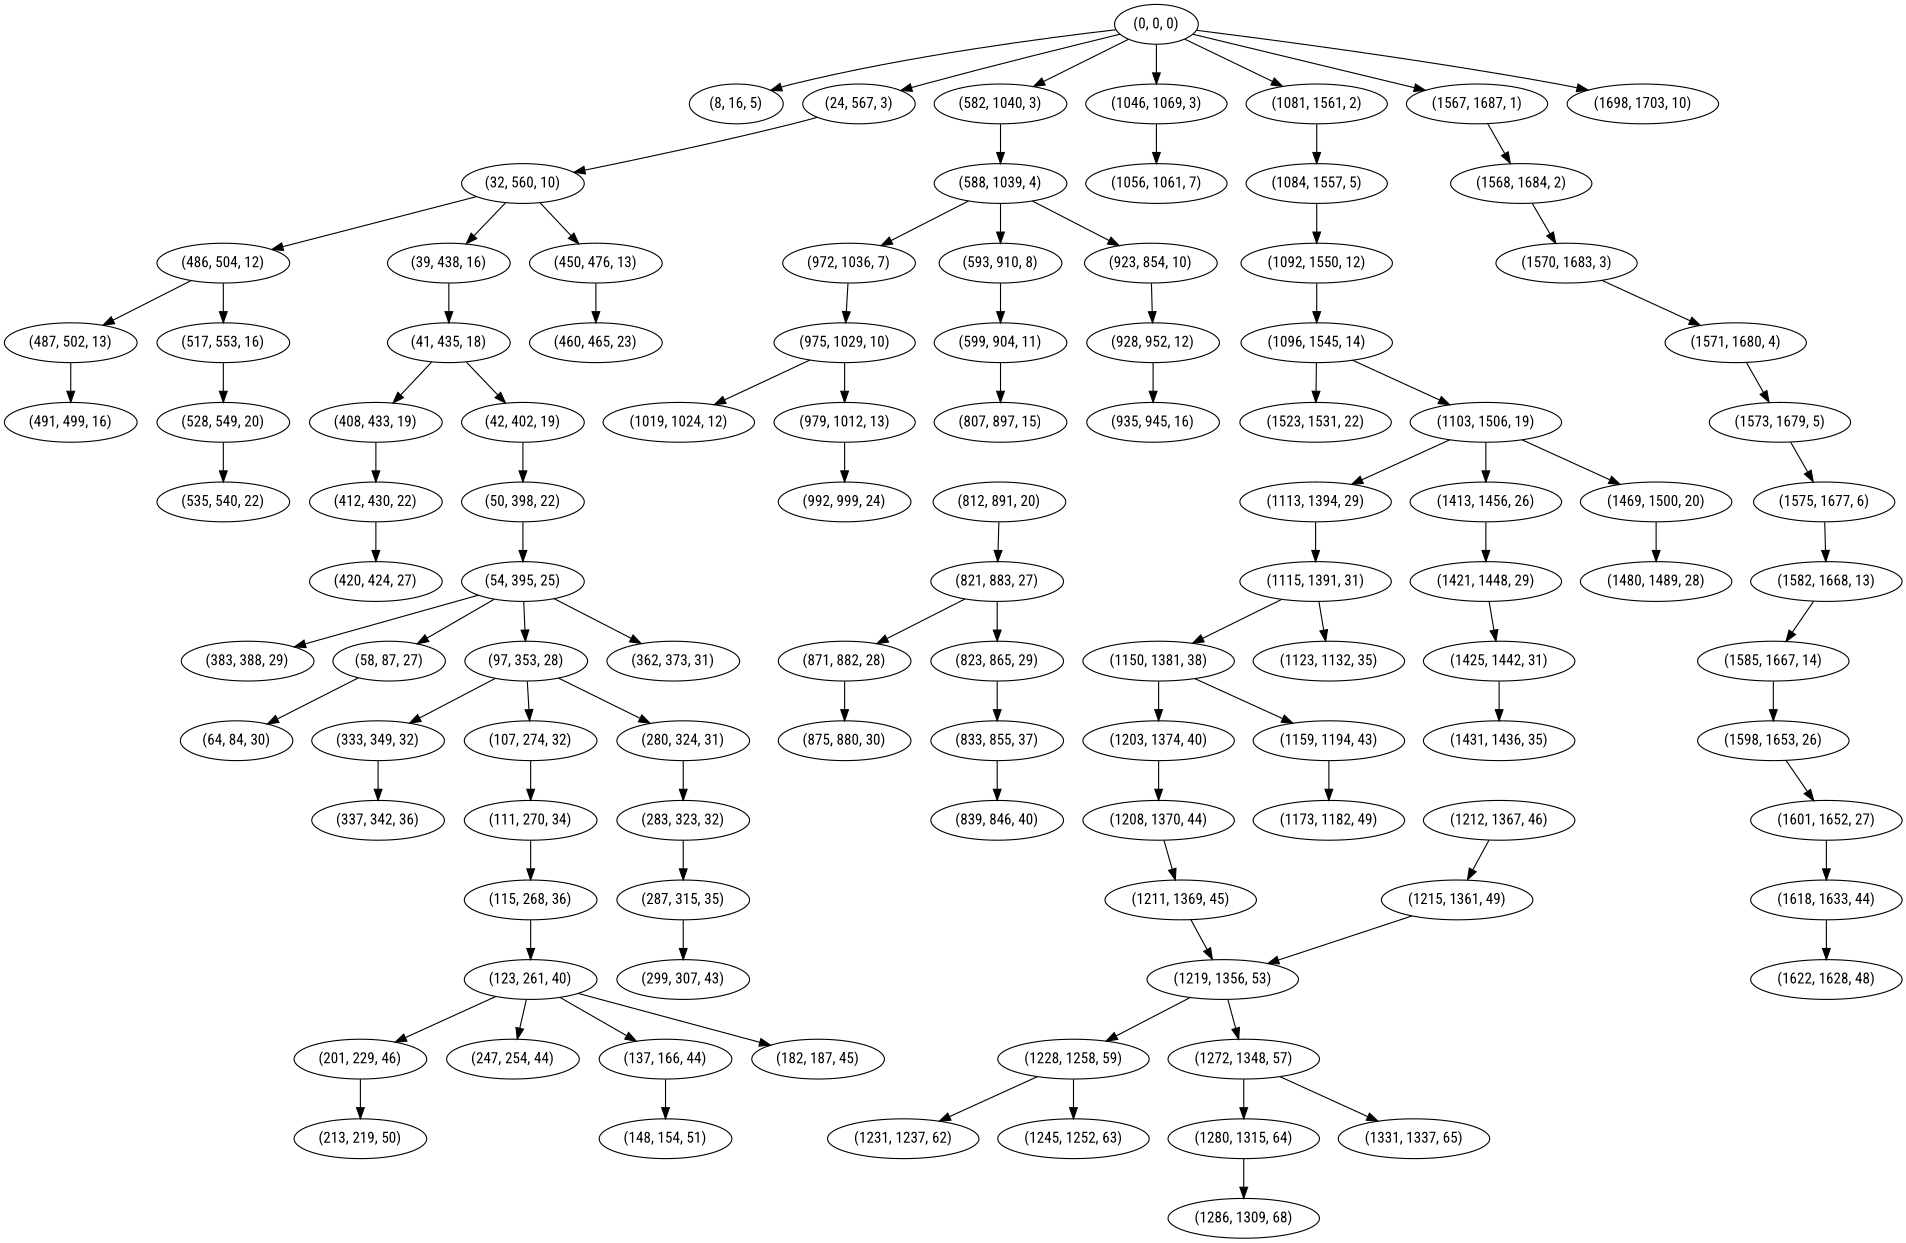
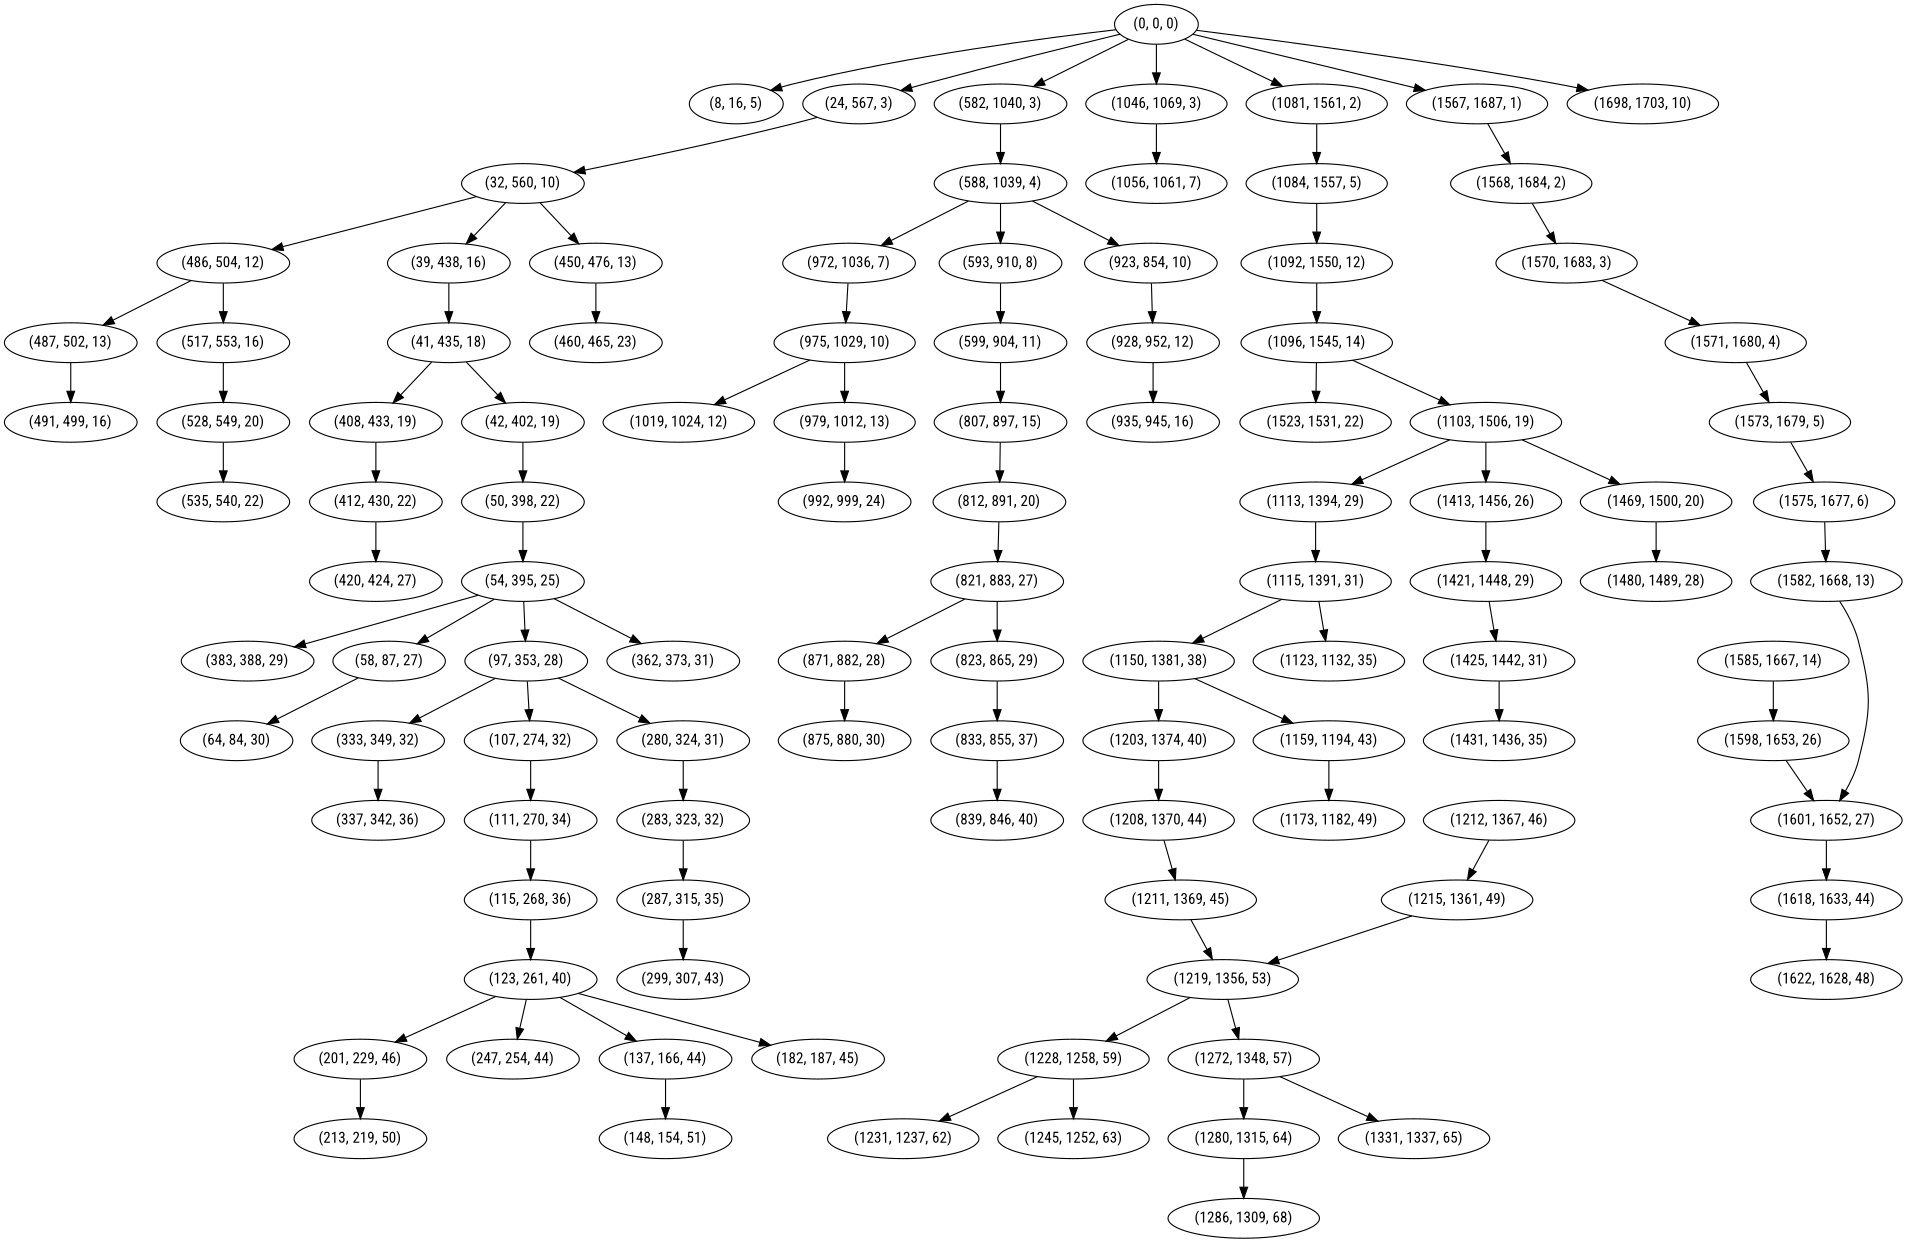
edge "(807, 897, 15)" -> "(812, 891, 20)": added
edge "(1582, 1668, 13)" -> "(1585, 1667, 14)": now "(1582, 1668, 13)" -> "(1601, 1652, 27)"
